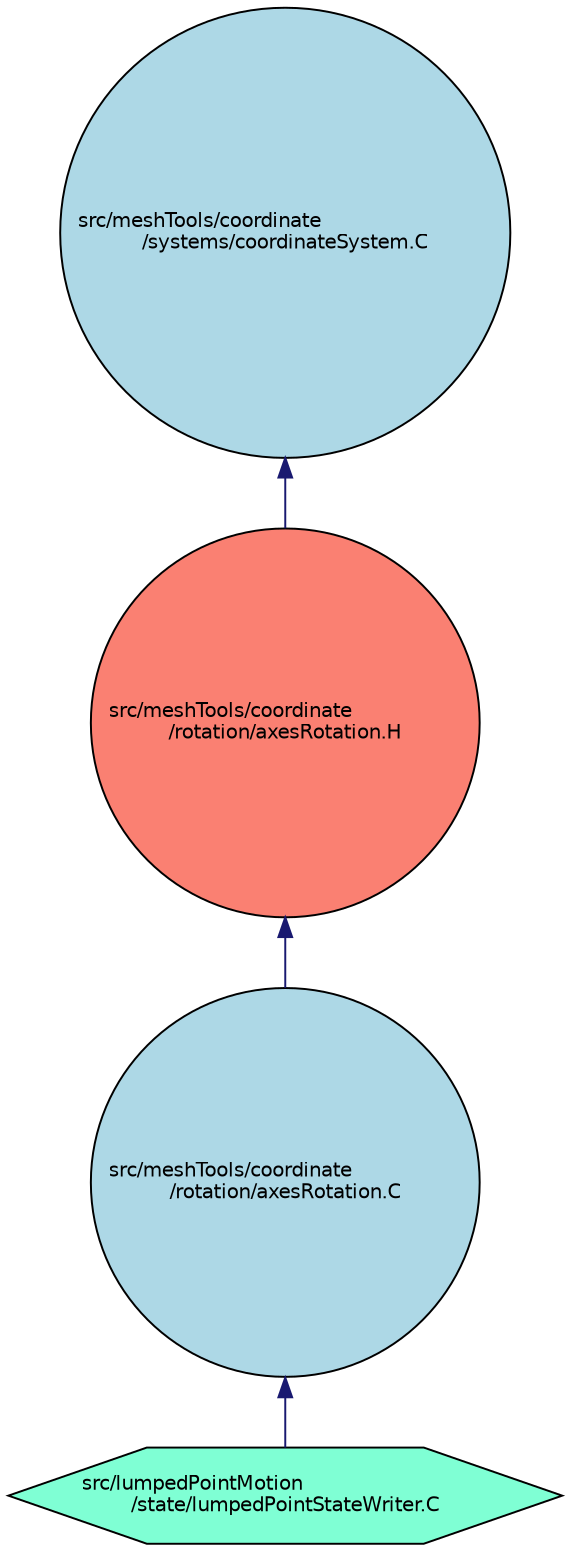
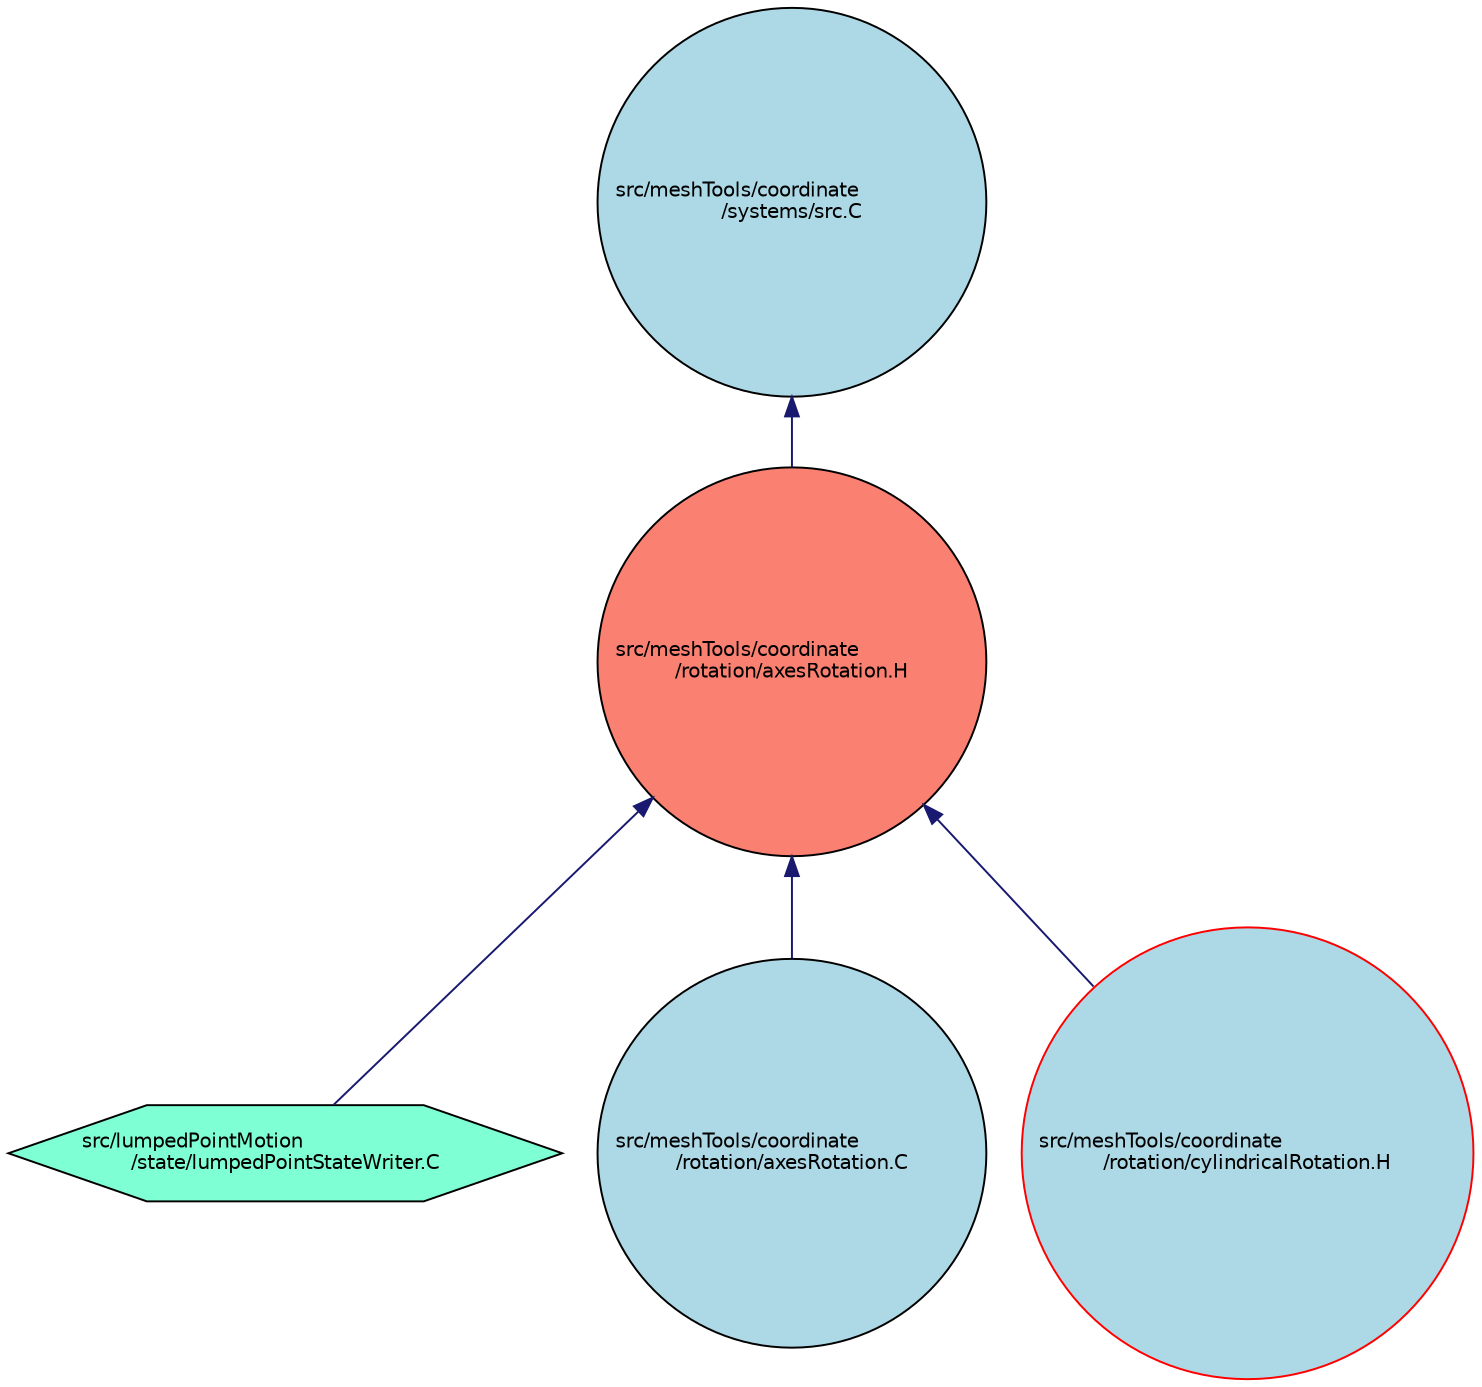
node "src/meshTools/coordinate /systems/coordinateSystem.C": label "src/meshTools/coordinate /systems/coordinateSystem.C" -> "src/meshTools/coordinate /systems/src.C"
node "src/meshTools/coordinate /rotation/cylindricalRotation.H": added
edge "src/lumpedPointMotion /state/lumpedPointStateWriter.C" -> "src/meshTools/coordinate /rotation/axesRotation.C": now "src/lumpedPointMotion /state/lumpedPointStateWriter.C" -> "src/meshTools/coordinate /rotation/axesRotation.H"
